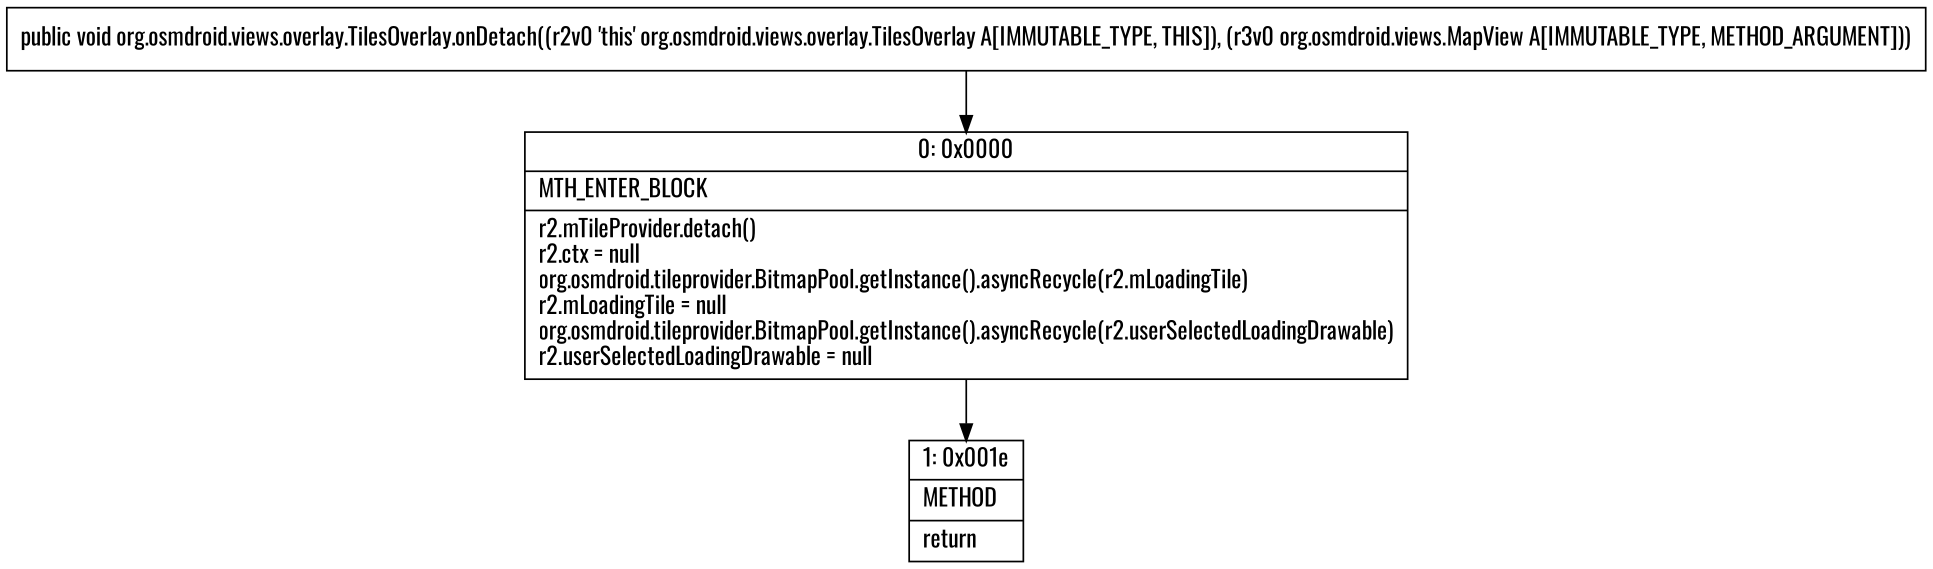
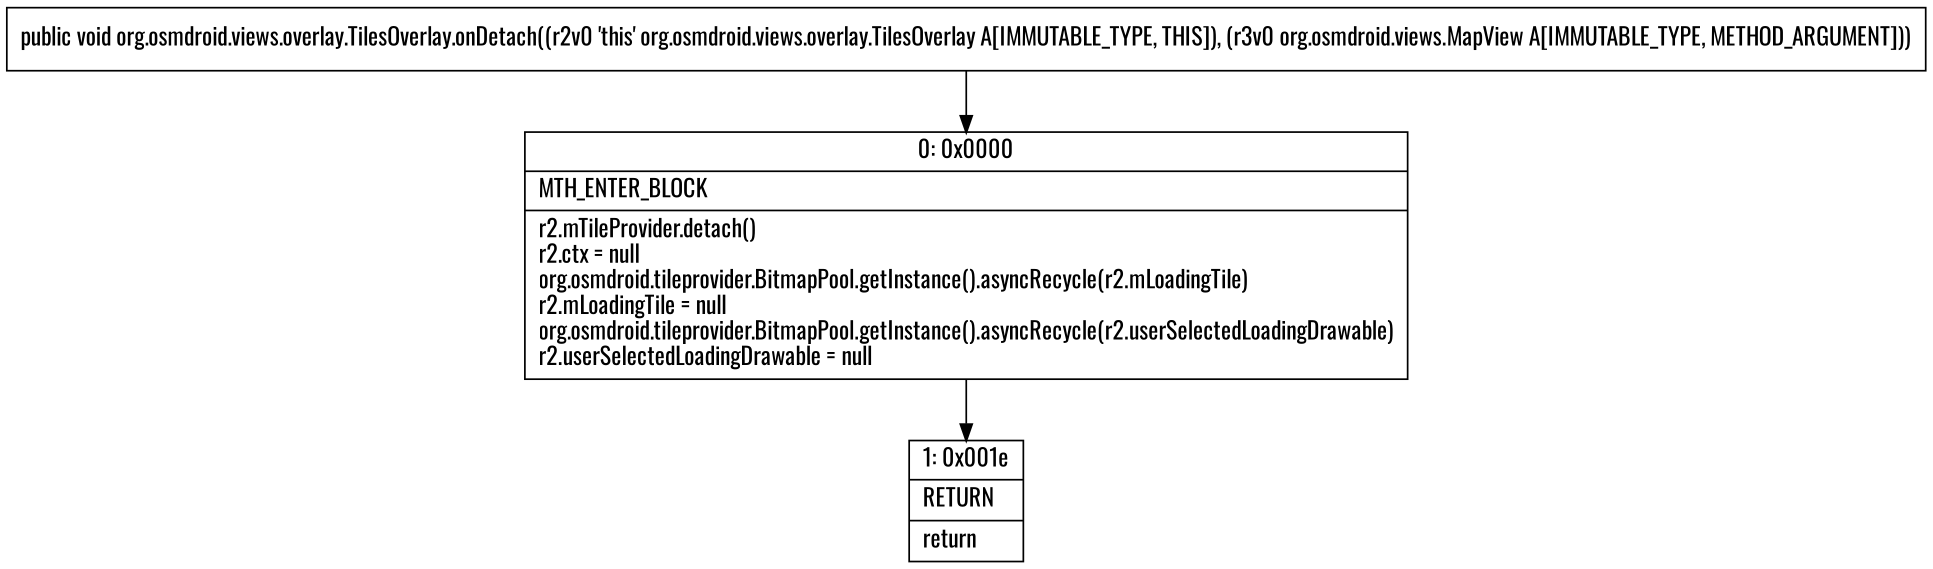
node "1: 0x001e": text "METHOD" -> "RETURN"
